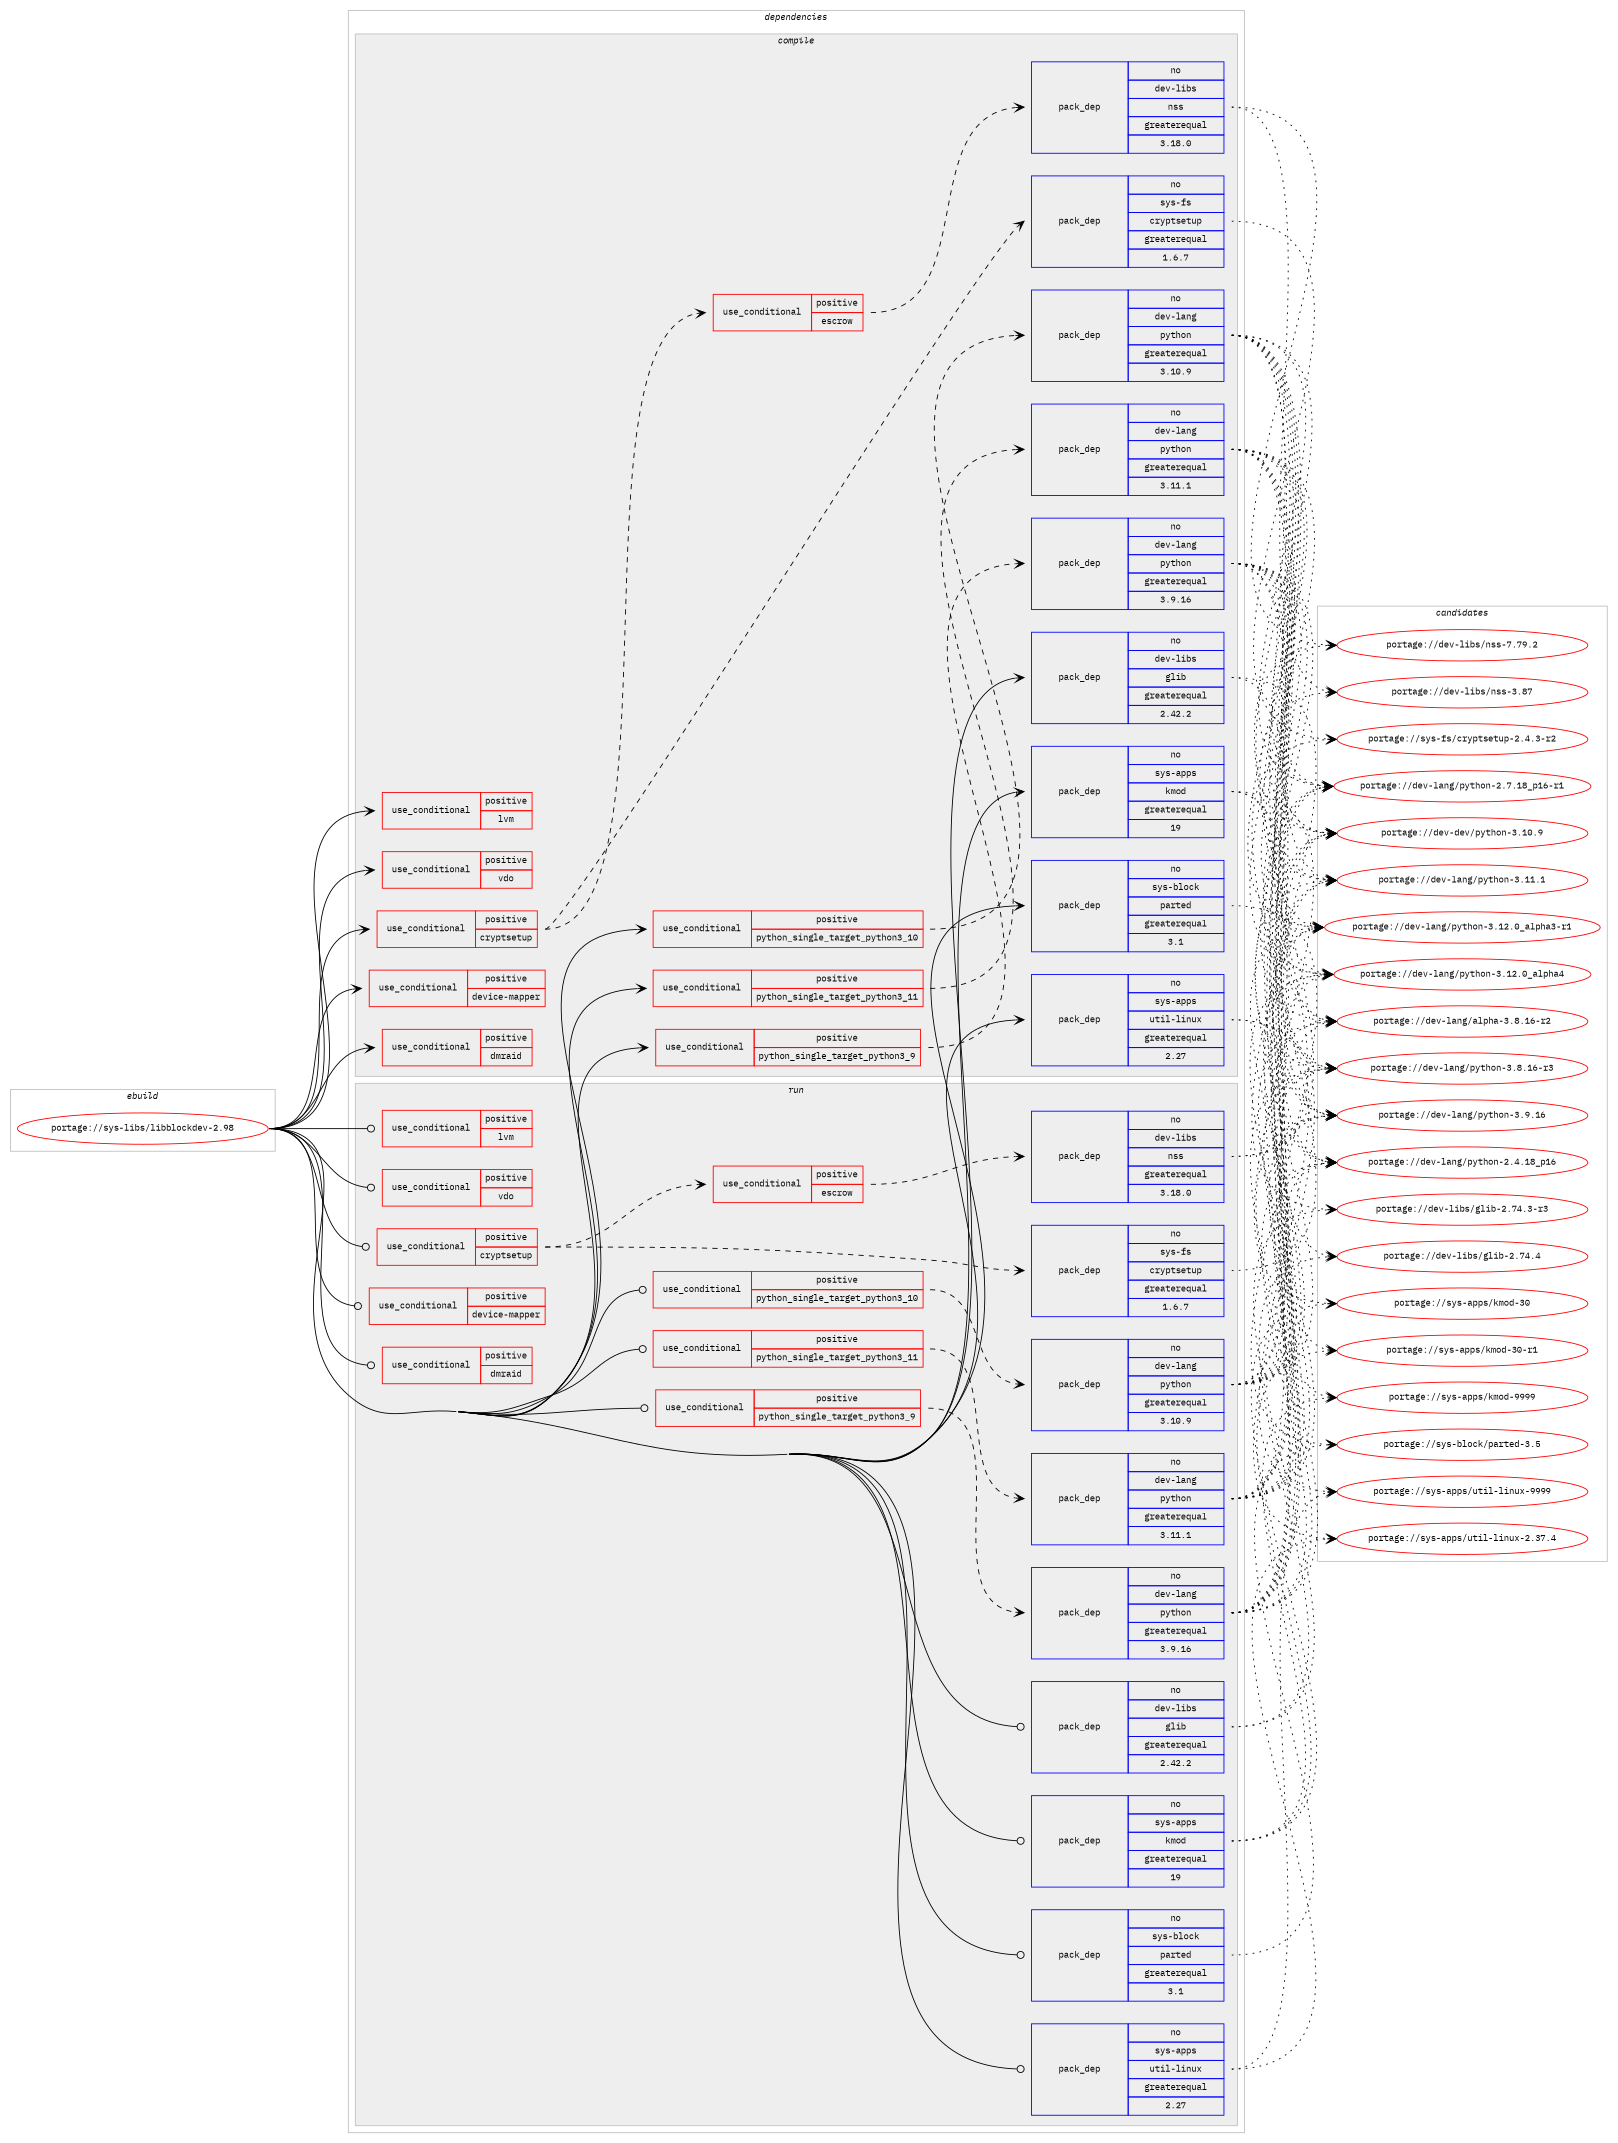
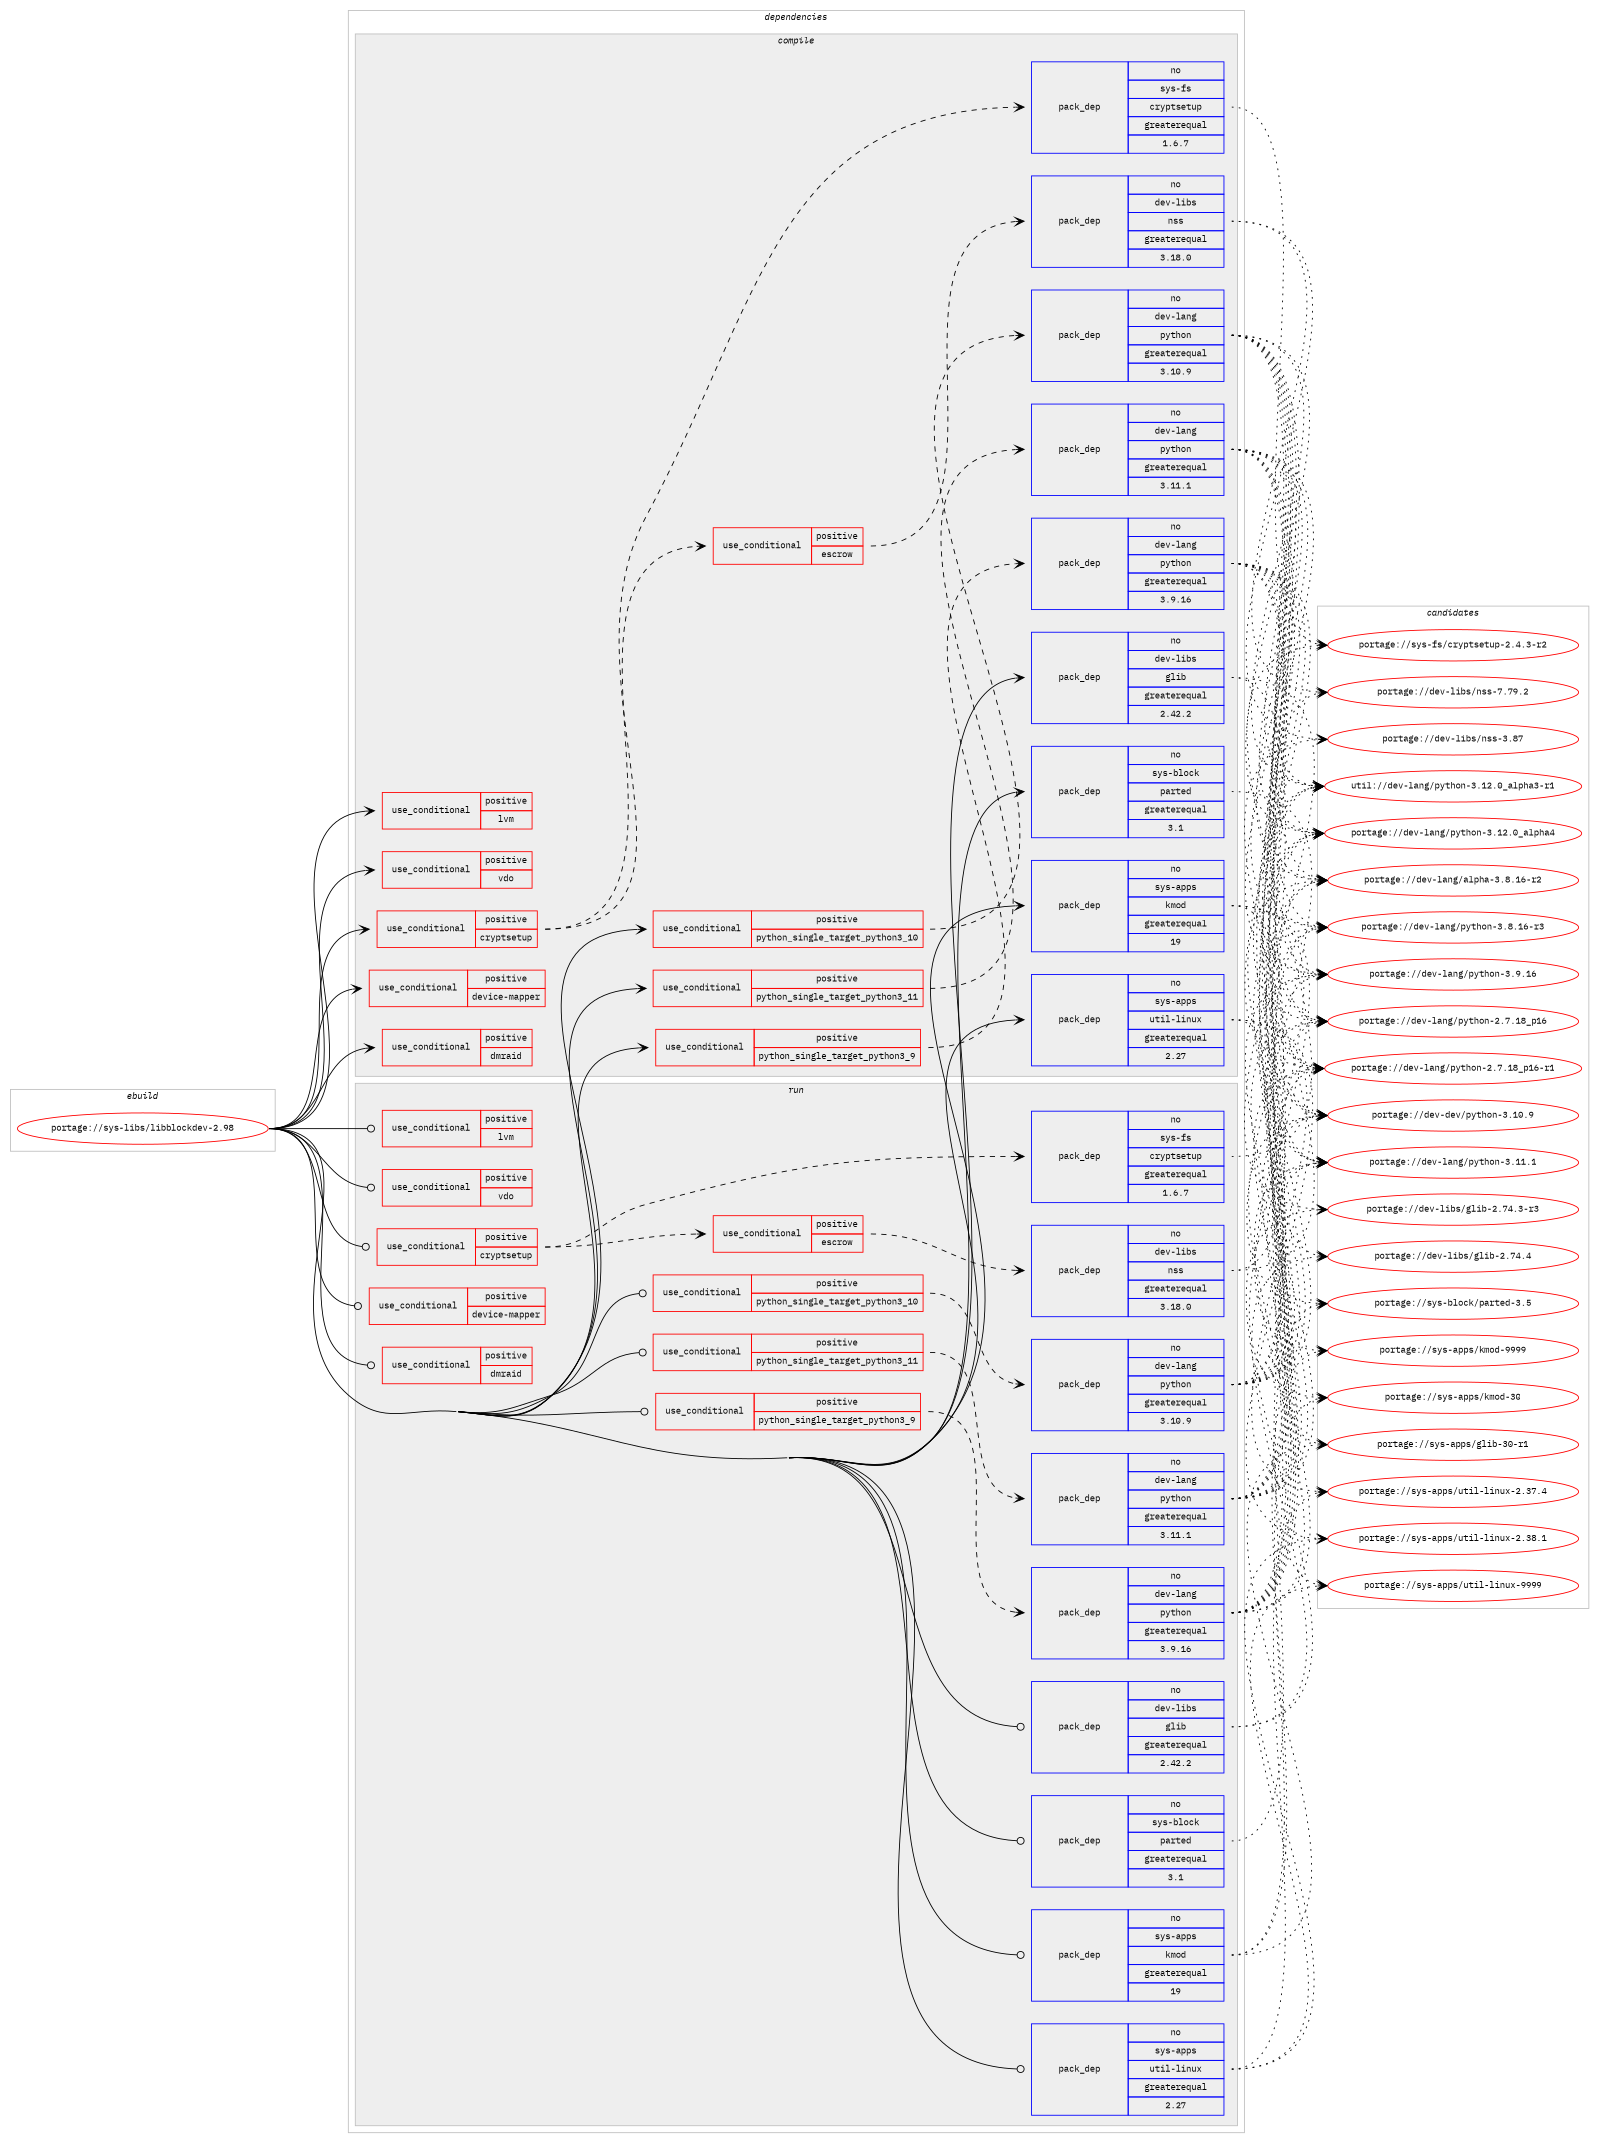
node "portage://dev-lang/python-3.12.0_alpha3-r1": label "portage://dev-lang/python-3.12.0_alpha3-r1" -> "util://dev-lang/python-3.12.0_alpha3-r1"
node "portage://dev-lang/python-2.4.18_p16": label "portage://dev-lang/python-2.4.18_p16" -> "portage://dev-lang/python-2.7.18_p16"
node "portage://sys-apps/kmod-30-r1": label "portage://sys-apps/kmod-30-r1" -> "portage://sys-apps/glib-30-r1"
node "portage://sys-apps/util-linux-2.38.1": added
